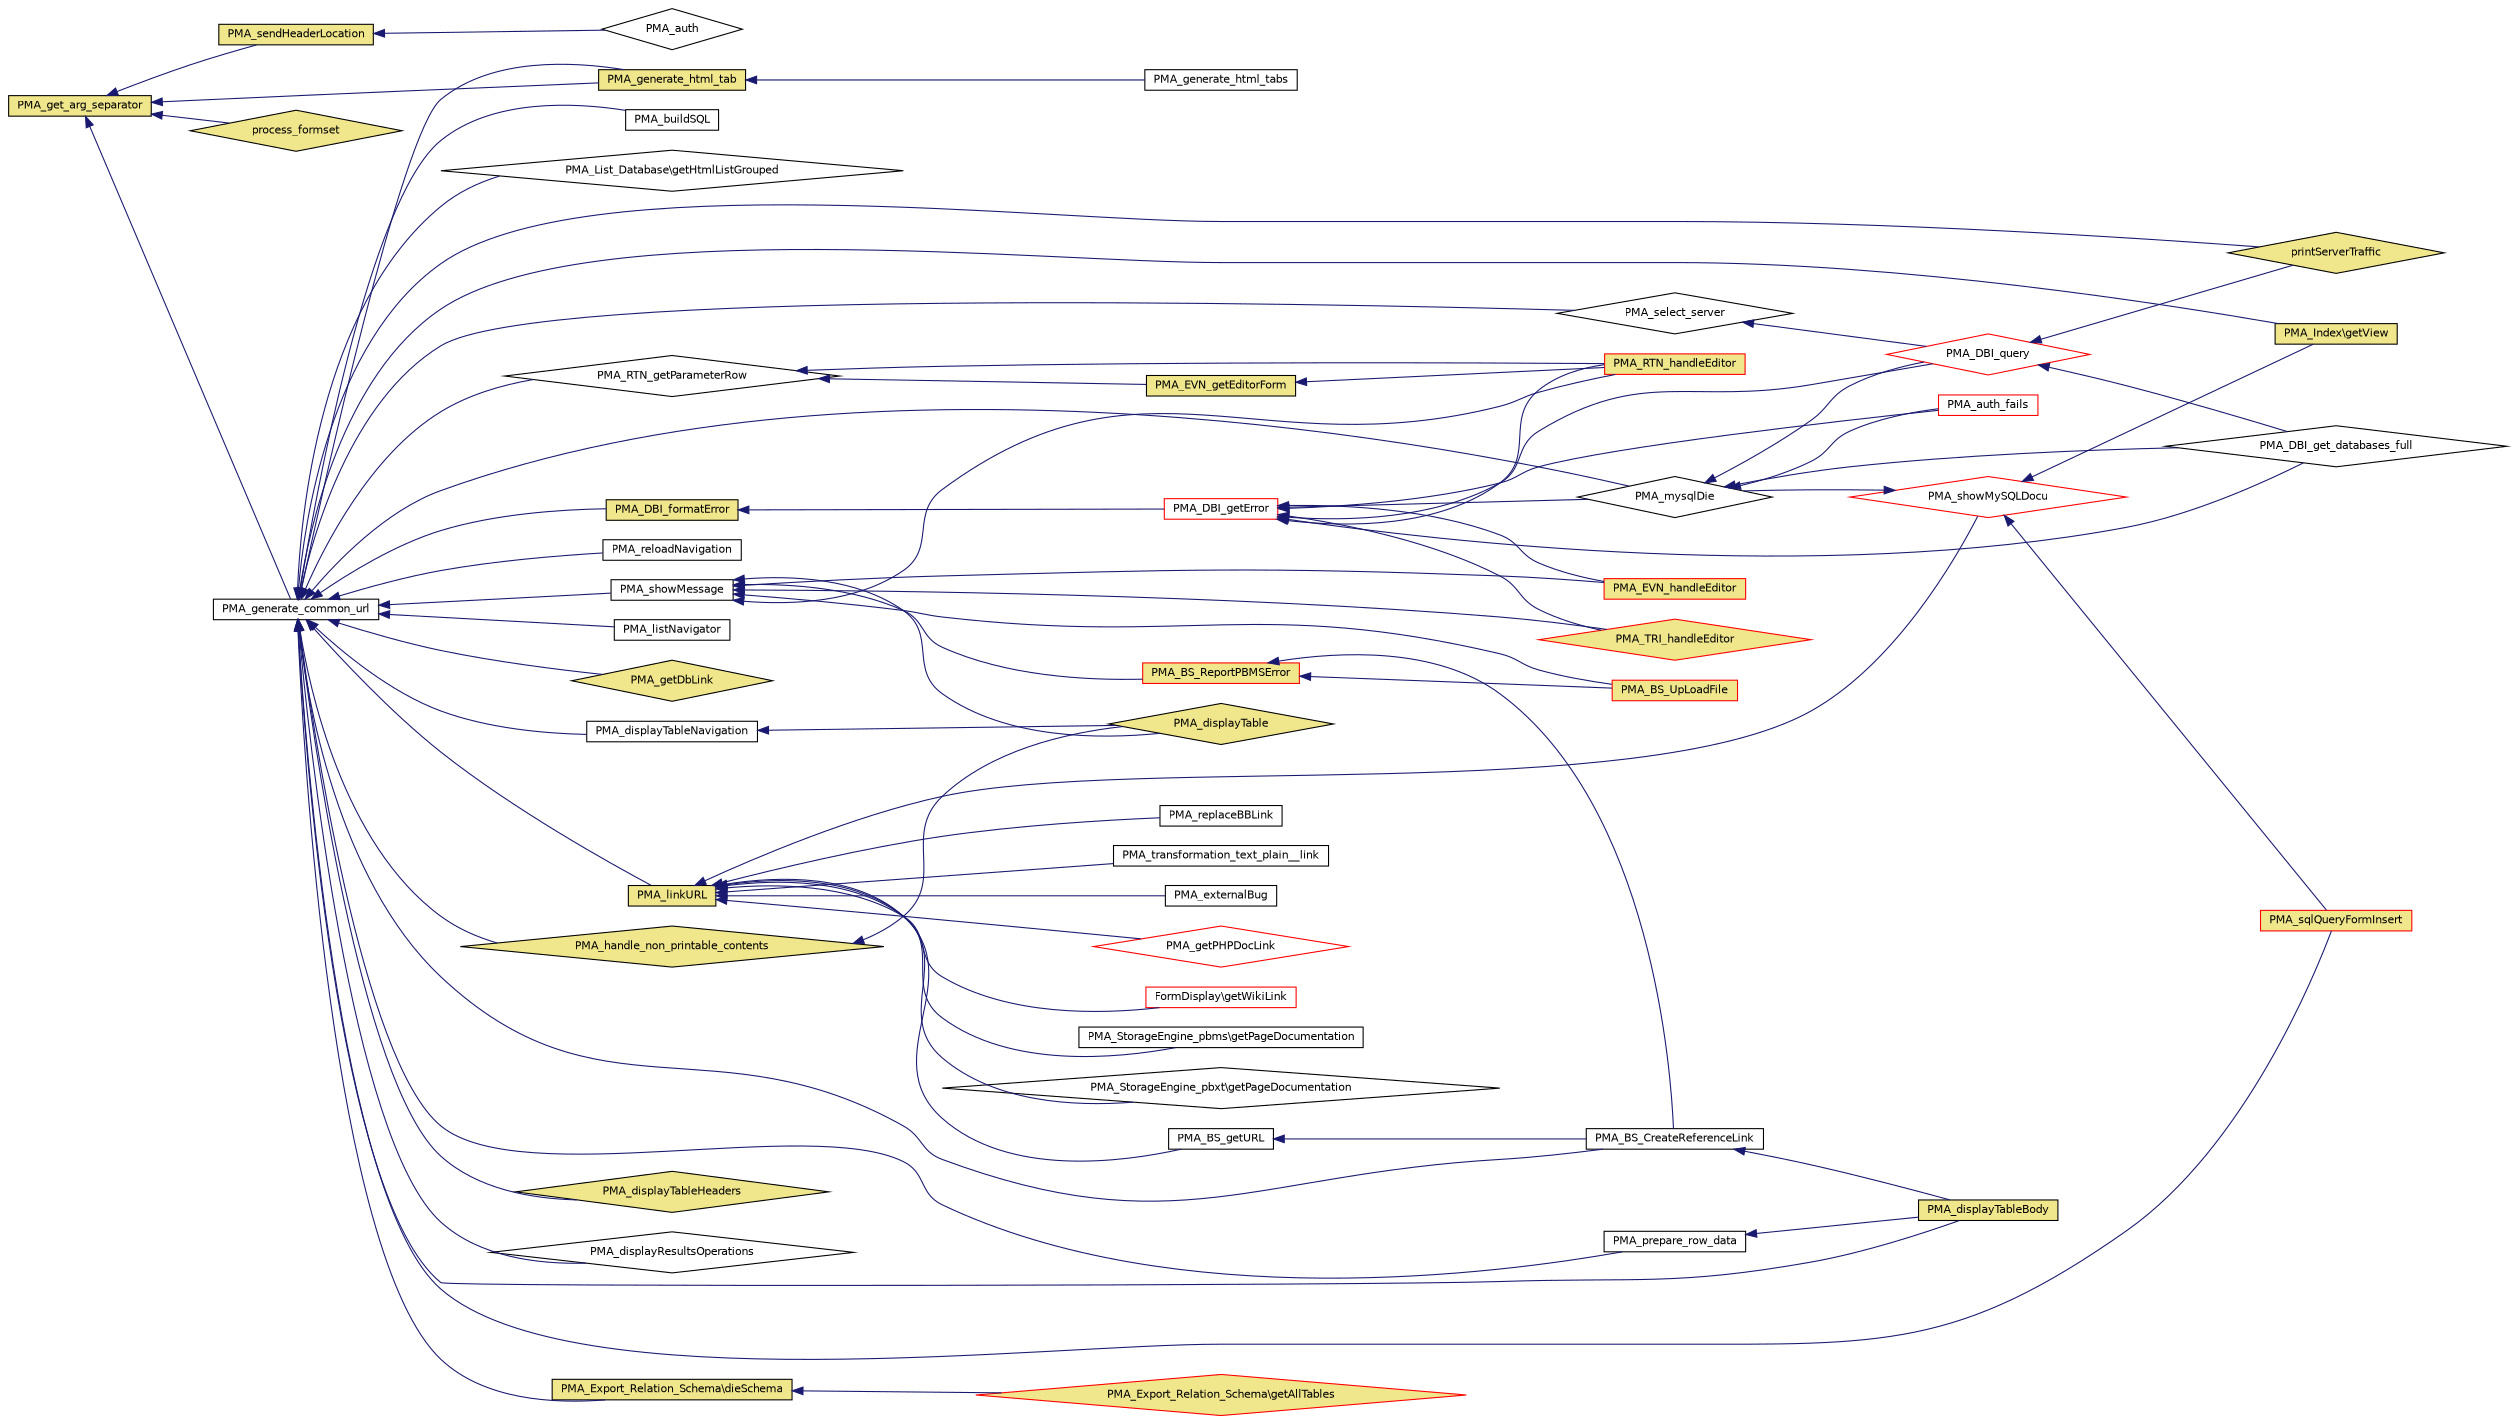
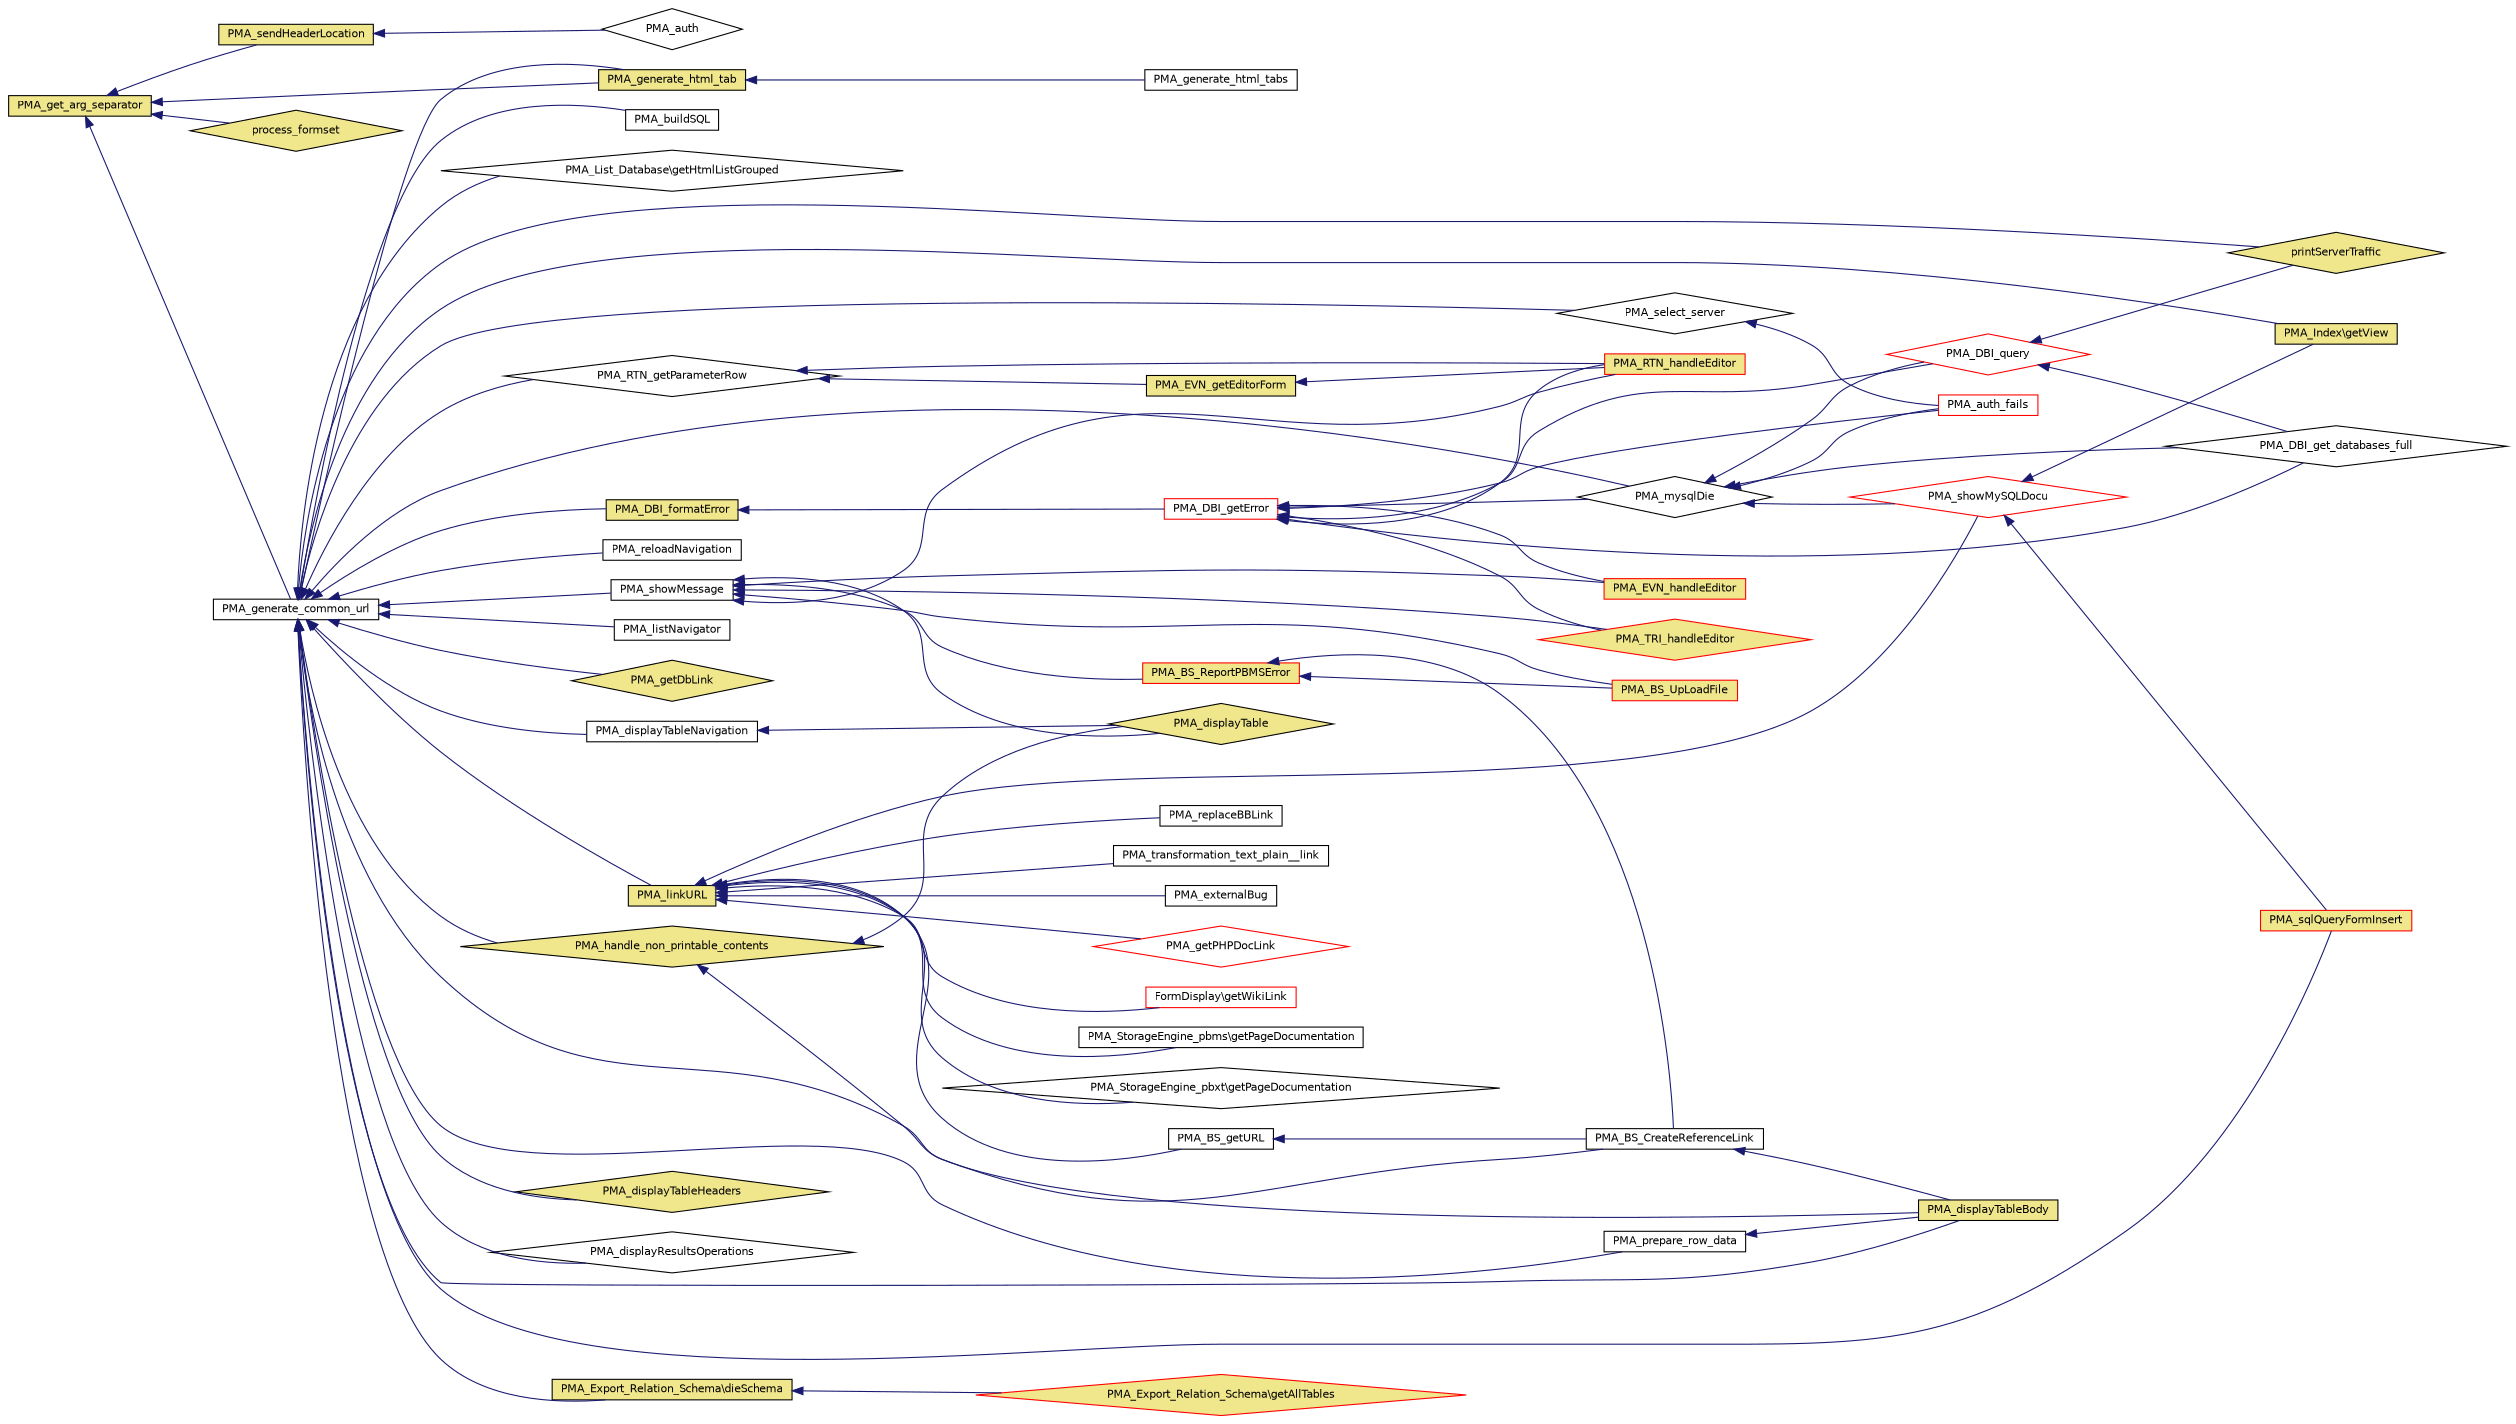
edge "PMA_DBI_query" -> "PMA_select_server": now "PMA_auth_fails" -> "PMA_select_server"
edge "PMA_mysqlDie" -> "PMA_showMySQLDocu": reversed
edge "PMA_displayTableBody" -> "PMA_handle_non_printable_contents": added
